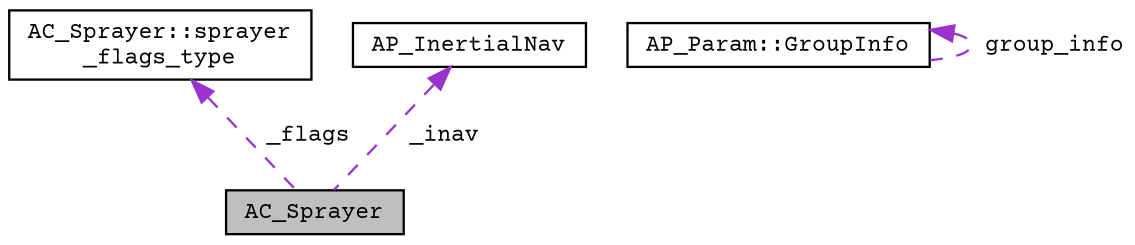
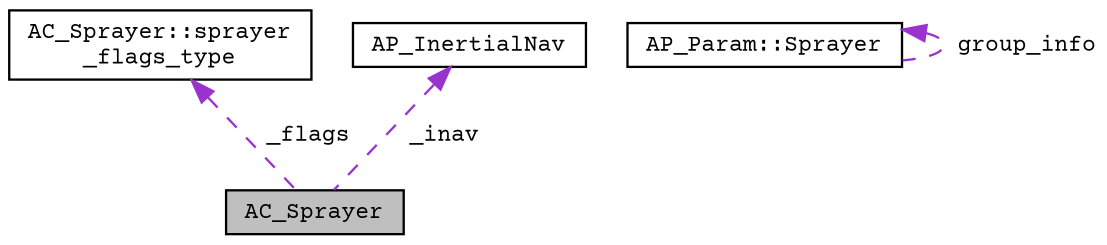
node "AP_Param::GroupInfo": label "AP_Param::GroupInfo" -> "AP_Param::Sprayer"
